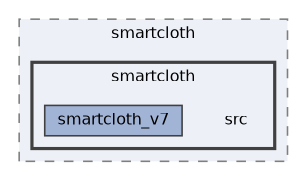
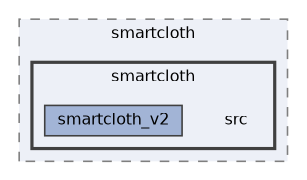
node "smartcloth_v7": label "smartcloth_v7" -> "smartcloth_v2"
